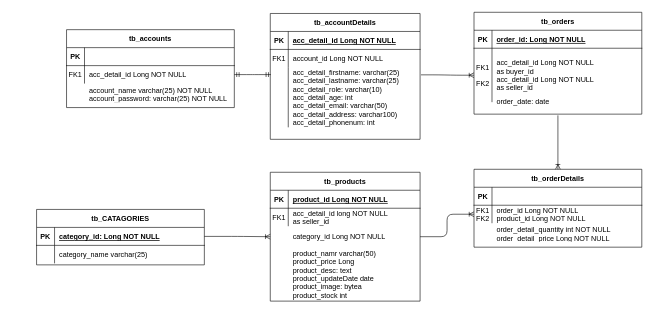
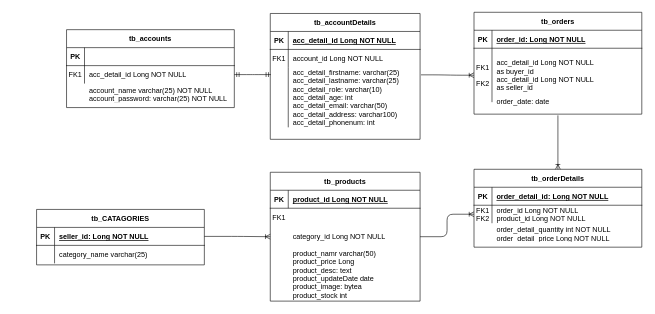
node "order_detail_id: Long NOT NULL": added
node "acc_detail_id long NOT NULL as seller_id": removed
node "category_id: Long NOT NULL": label "category_id: Long NOT NULL" -> "seller_id: Long NOT NULL"
